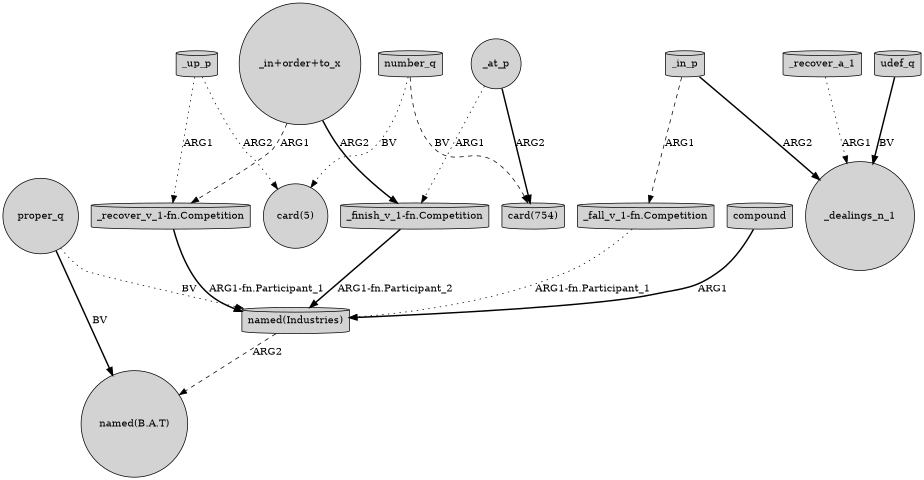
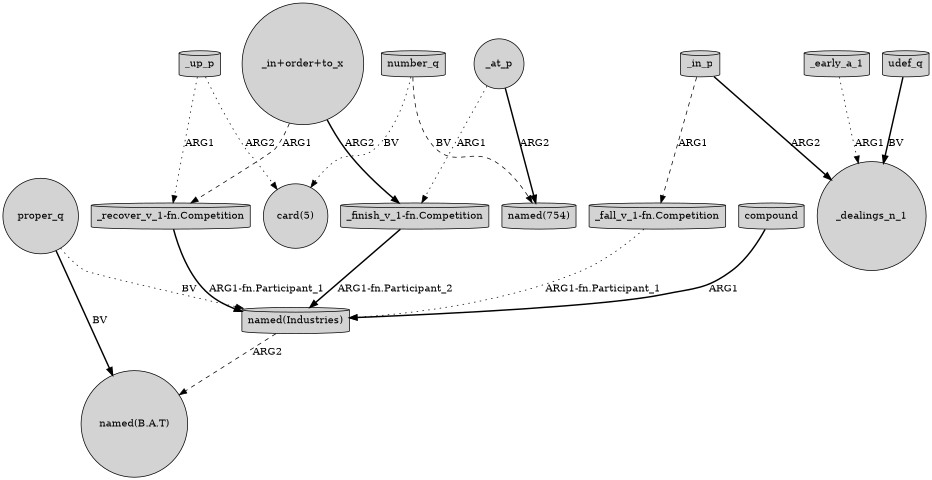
node "_recover_a_1": label "_recover_a_1" -> "_early_a_1"
node "card(754)": label "card(754)" -> "named(754)"
